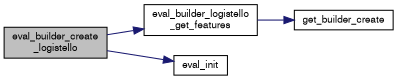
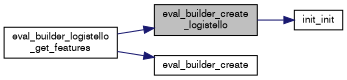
node "get_builder_create": label "get_builder_create" -> "eval_builder_create"
edge "eval_builder_create _logistello" -> "eval_builder_logistello _get_features": reversed
node "eval_init": label "eval_init" -> "init_init"
